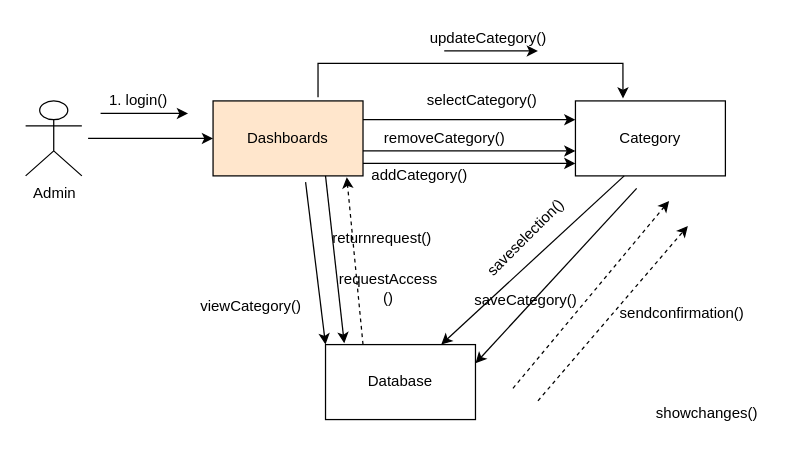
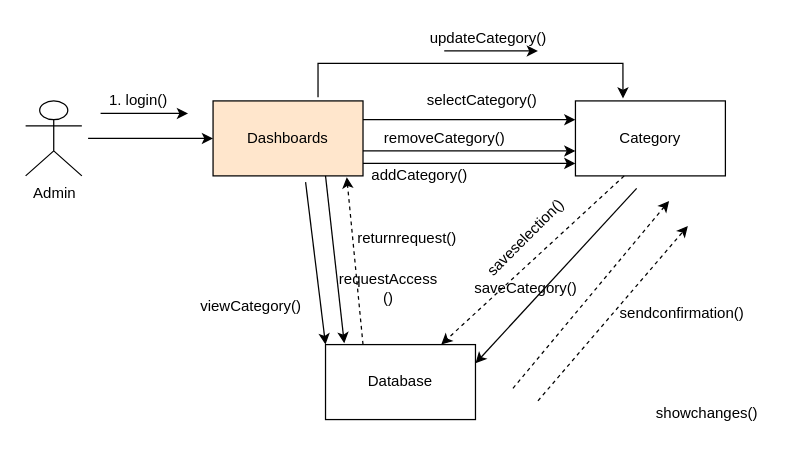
node "returnrequest()": moved (382, 238) -> (407, 238)
edge "Category" -> "Database": style solid -> dashed
node "saveCategory()": moved (526, 301) -> (526, 288)
